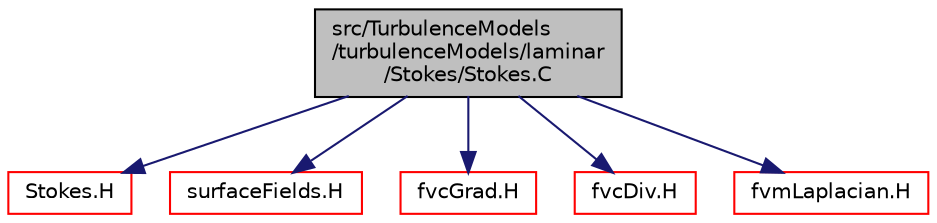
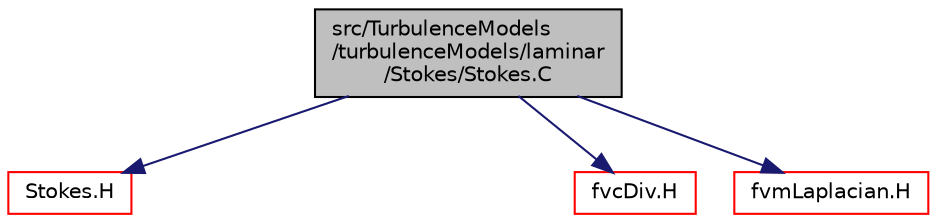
node "surfaceFields.H": removed
node "fvcGrad.H": removed
